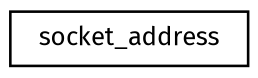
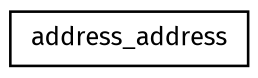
node "socket_address": label "socket_address" -> "address_address"
